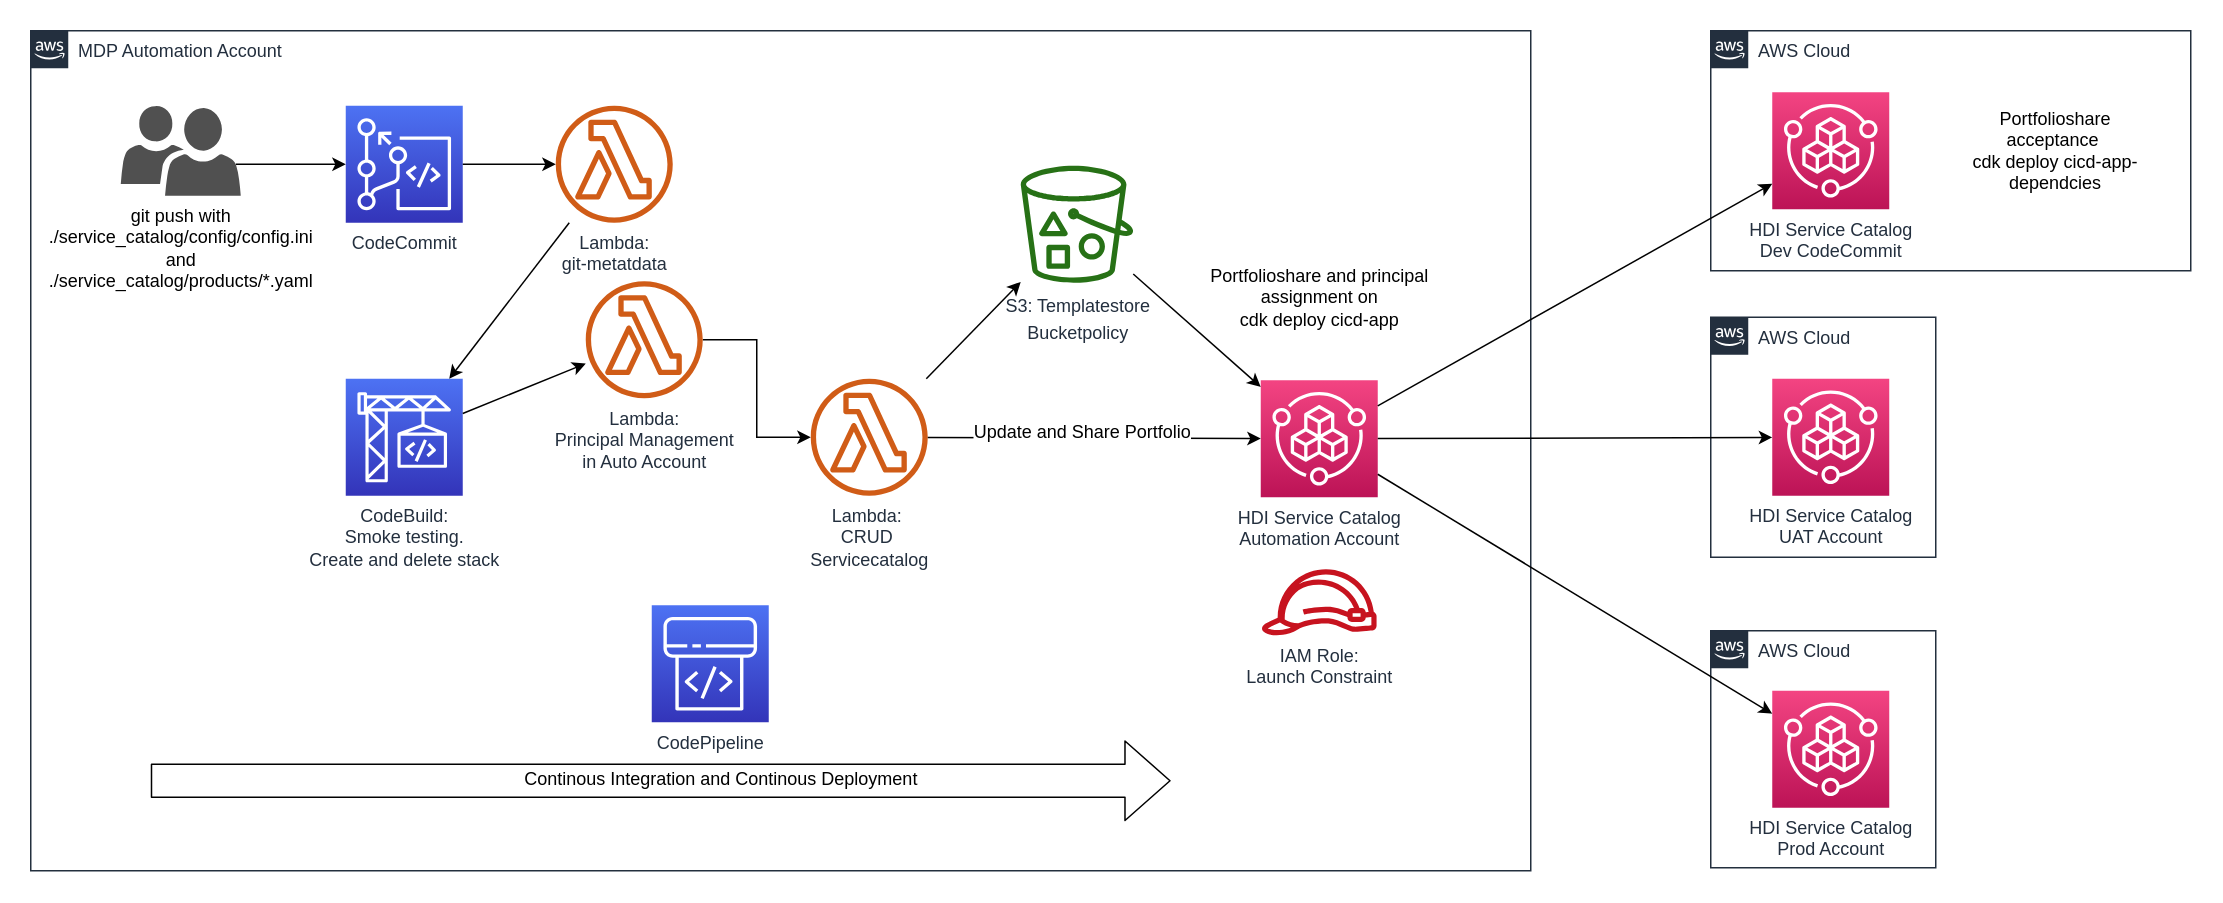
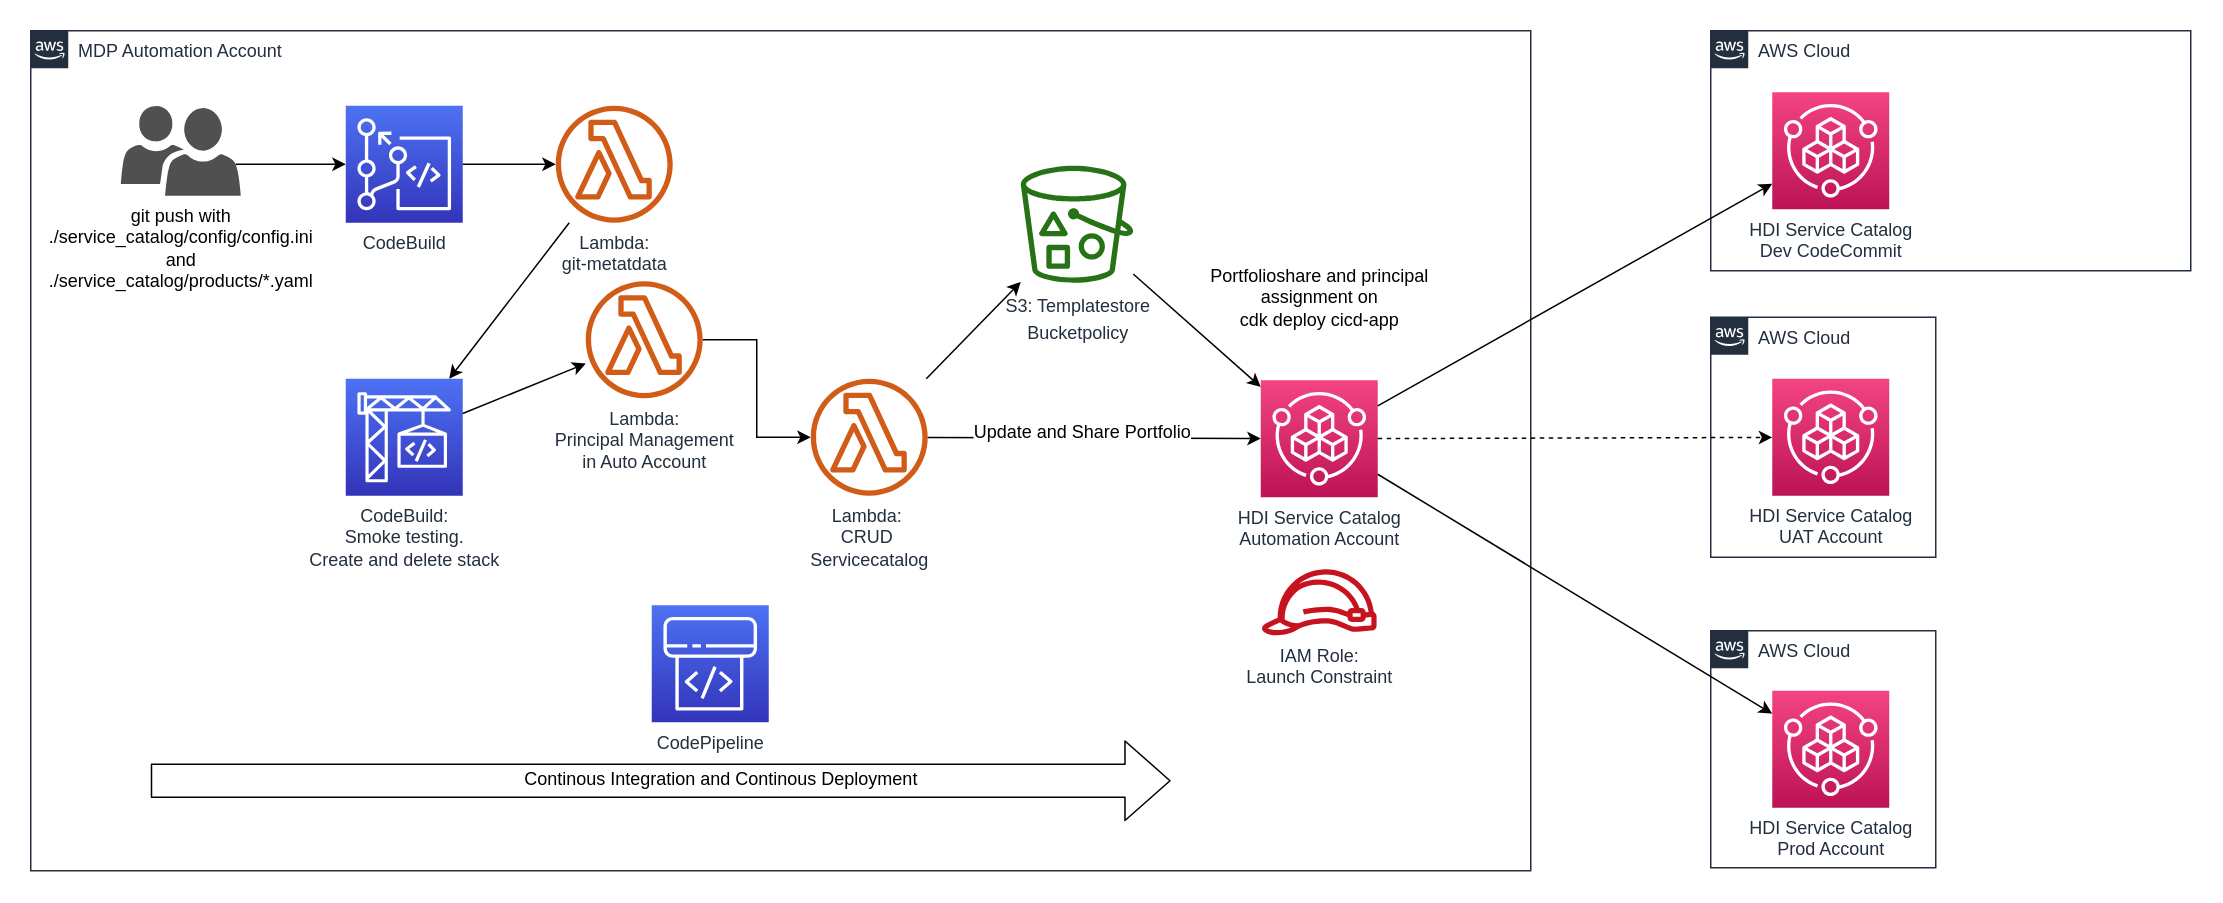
node "Portfolioshare acceptance cdk deploy cicd-app-dependcies": removed
node "CodeCommit": label "CodeCommit" -> "CodeBuild"
edge "HDI Service Catalog Automation Account" -> "HDI Service Catalog UAT Account": style solid -> dashed
